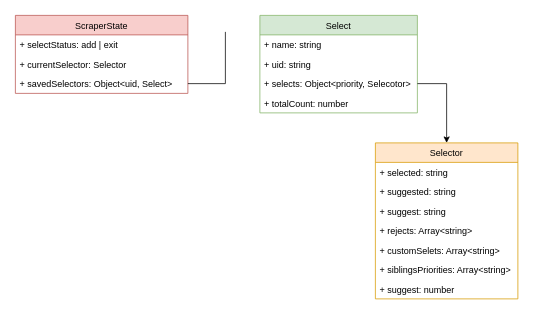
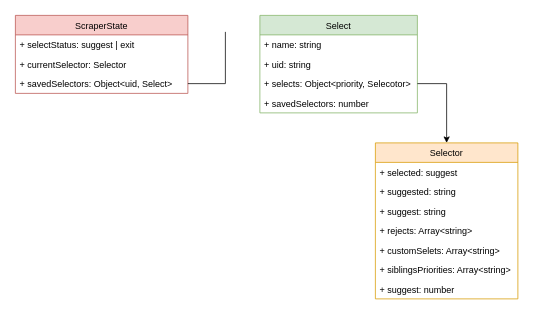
node "+ selectStatus: add | exit": label "+ selectStatus: add | exit" -> "+ selectStatus: suggest | exit"
node "+ totalCount: number": label "+ totalCount: number" -> "+ savedSelectors: number"
node "+ selected: string": label "+ selected: string" -> "+ selected: suggest"
